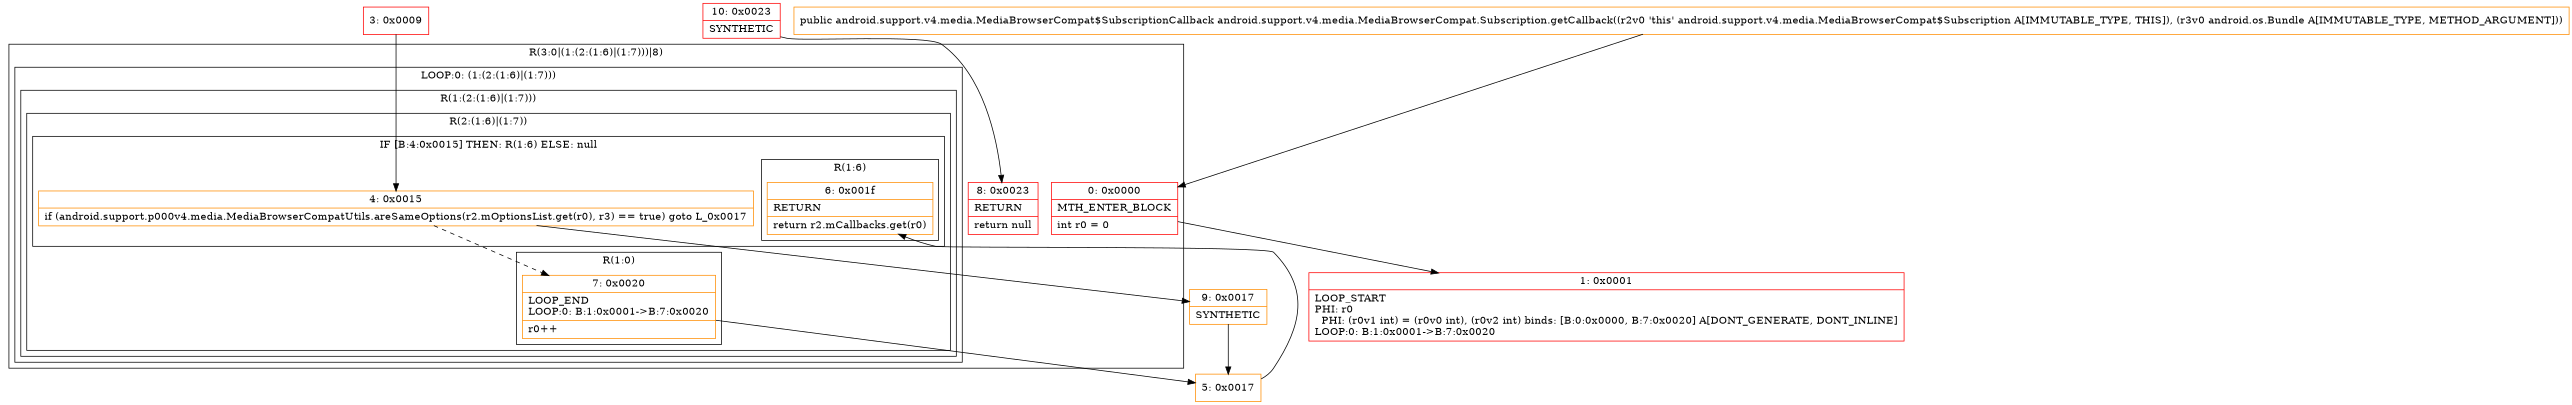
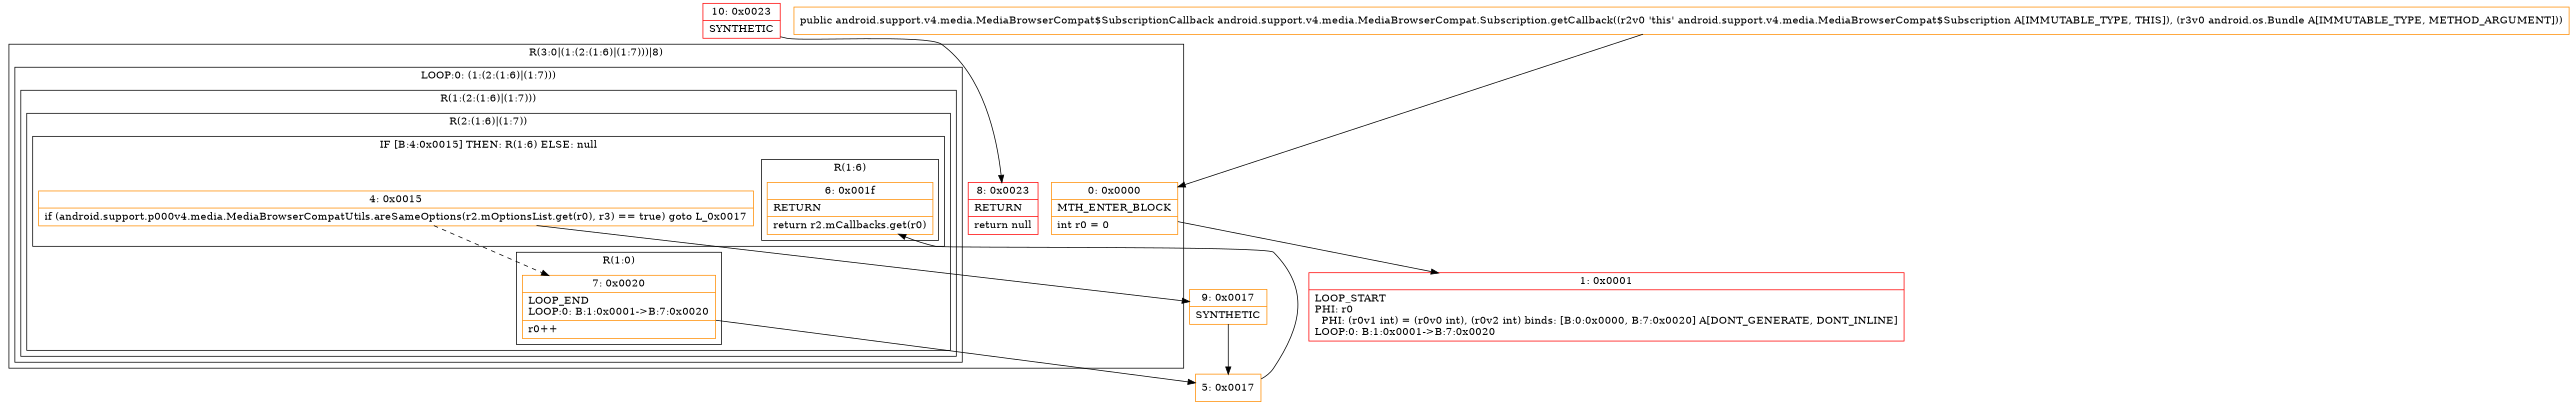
node "3: 0x0009": removed
node "0: 0x0000": color red -> darkorange
